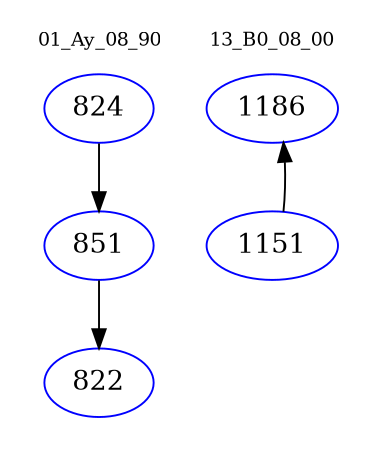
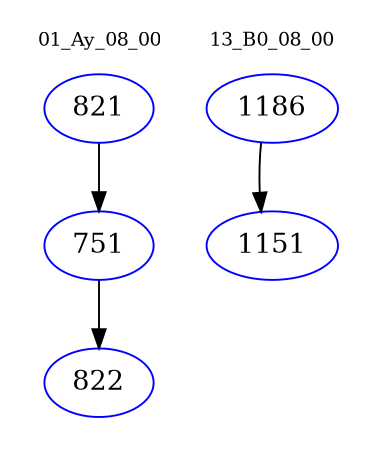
cluster "01_Ay_08_90": label "01_Ay_08_90" -> "01_Ay_08_00"
node "824": label "824" -> "821"
edge "1151" -> "1186": reversed
node "851": label "851" -> "751"
